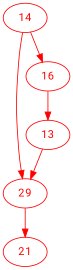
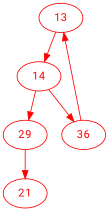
node "16": label "16" -> "36"
edge "13" -> "29": now "13" -> "14"
